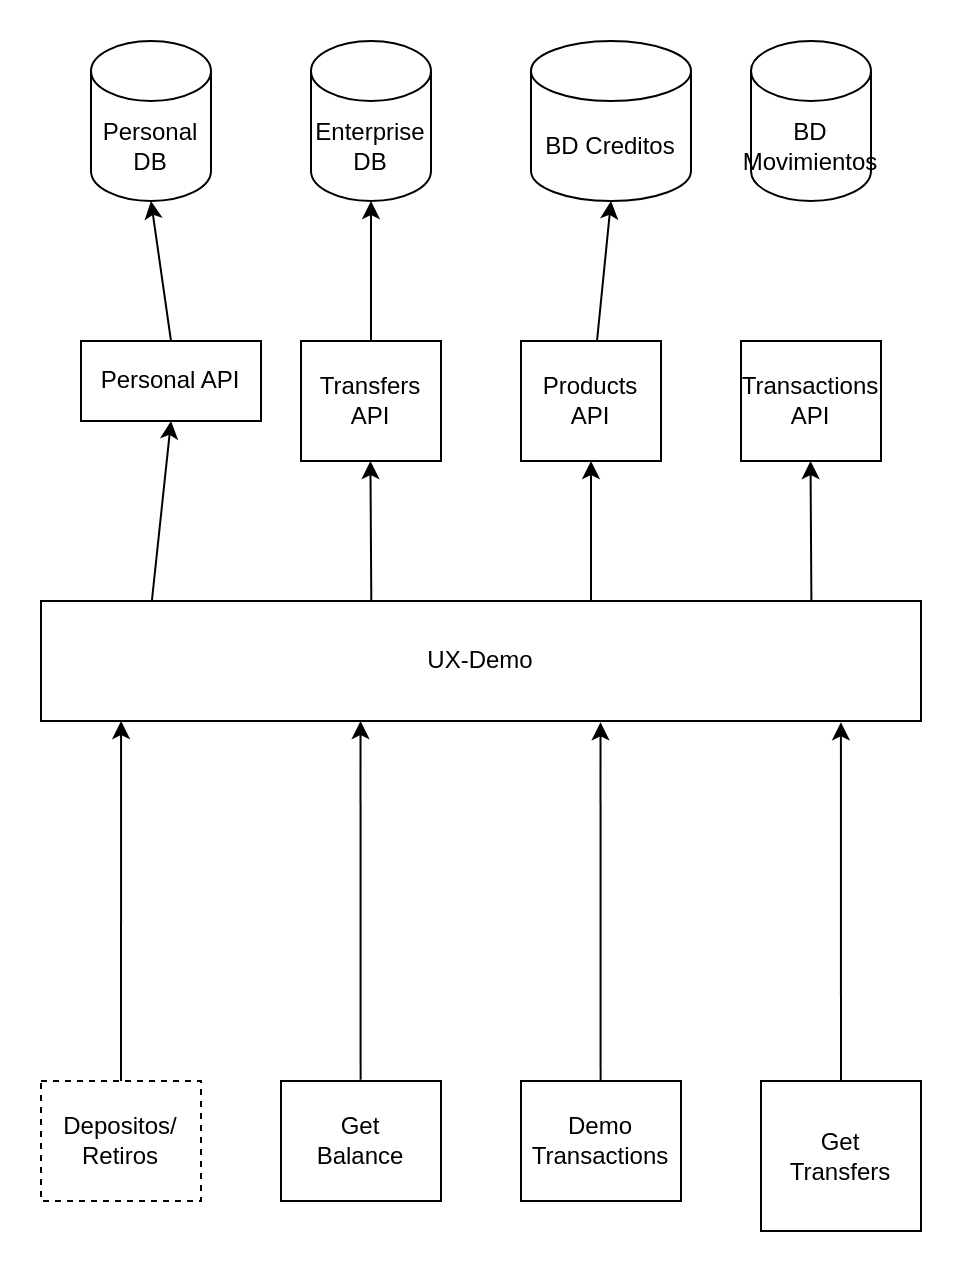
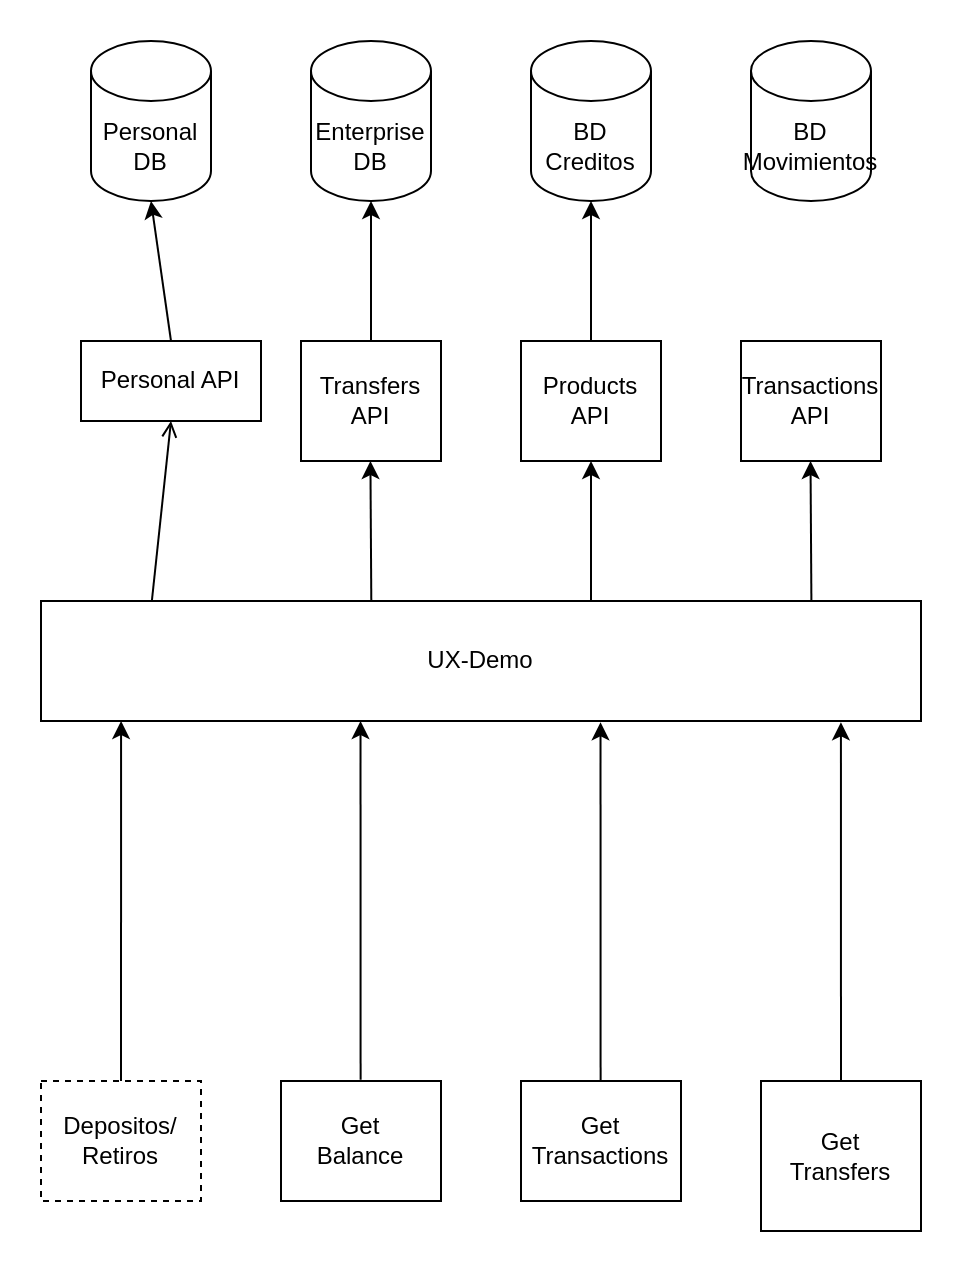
node "BD Creditos": size 160x160 -> 120x160
edge "UX-Demo" -> "Personal API": arrowhead classic -> open
node "Demo Transactions": label "Demo Transactions" -> "Get Transactions"
